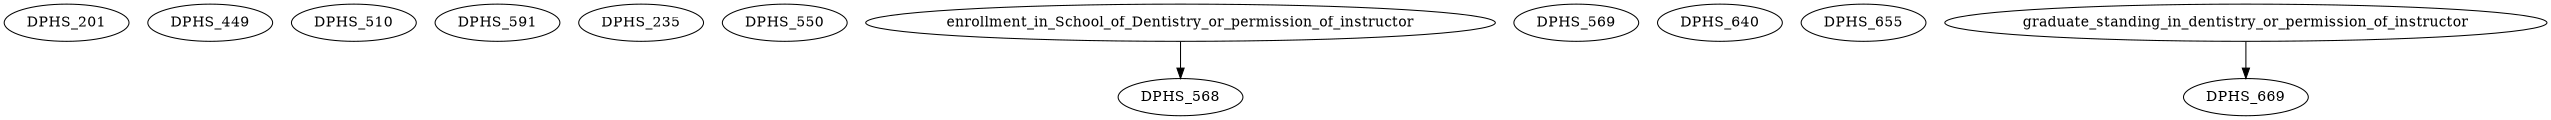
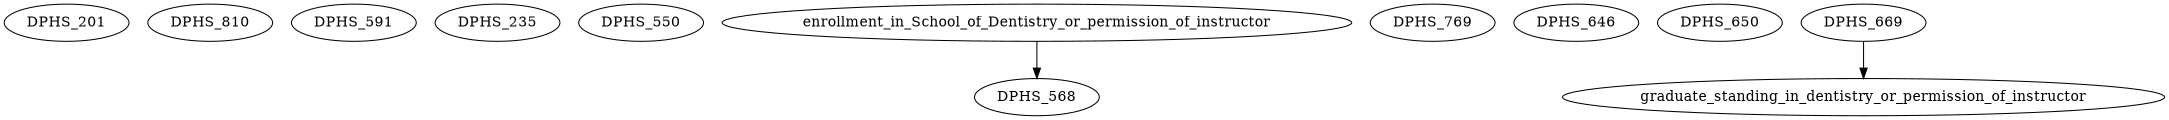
node "DPHS_449": removed
node "DPHS_510": label "DPHS_510" -> "DPHS_810"
node "DPHS_569": label "DPHS_569" -> "DPHS_769"
node "DPHS_640": label "DPHS_640" -> "DPHS_646"
node "DPHS_655": label "DPHS_655" -> "DPHS_650"
edge "graduate_standing_in_dentistry_or_permission_of_instructor" -> "DPHS_669": reversed
